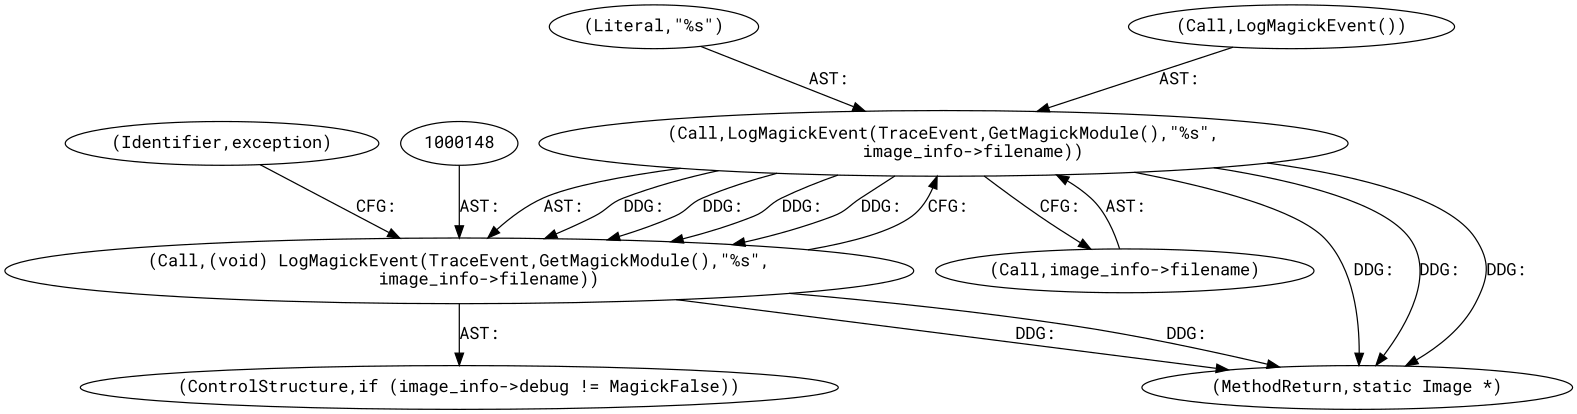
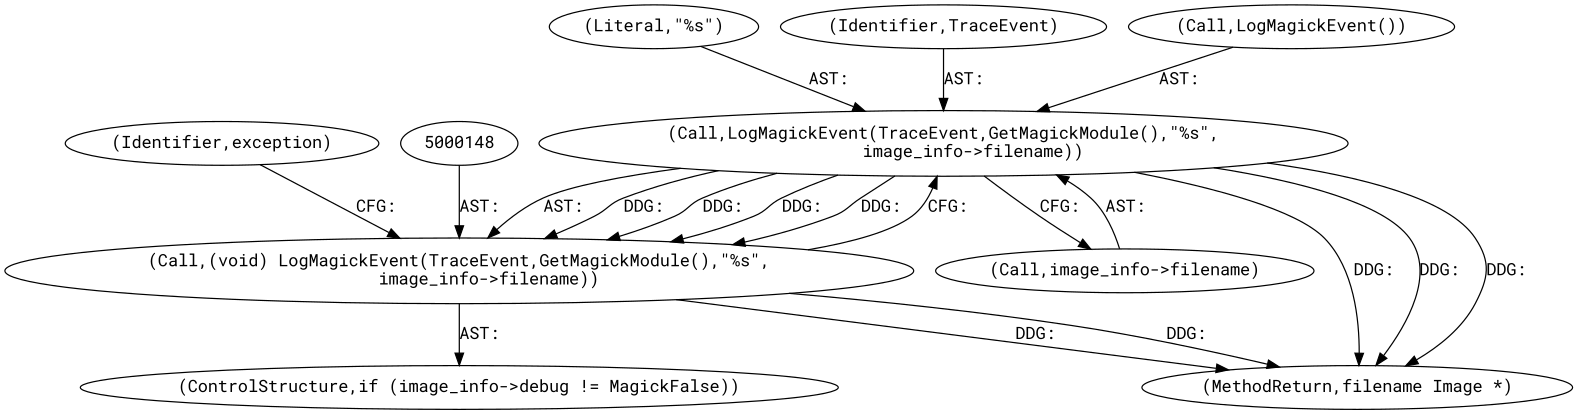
node "(Identifier,TraceEvent)": added
node "1000148": label "1000148" -> "5000148"
node "(MethodReturn,static Image *)": label "(MethodReturn,static Image *)" -> "(MethodReturn,filename Image *)"
